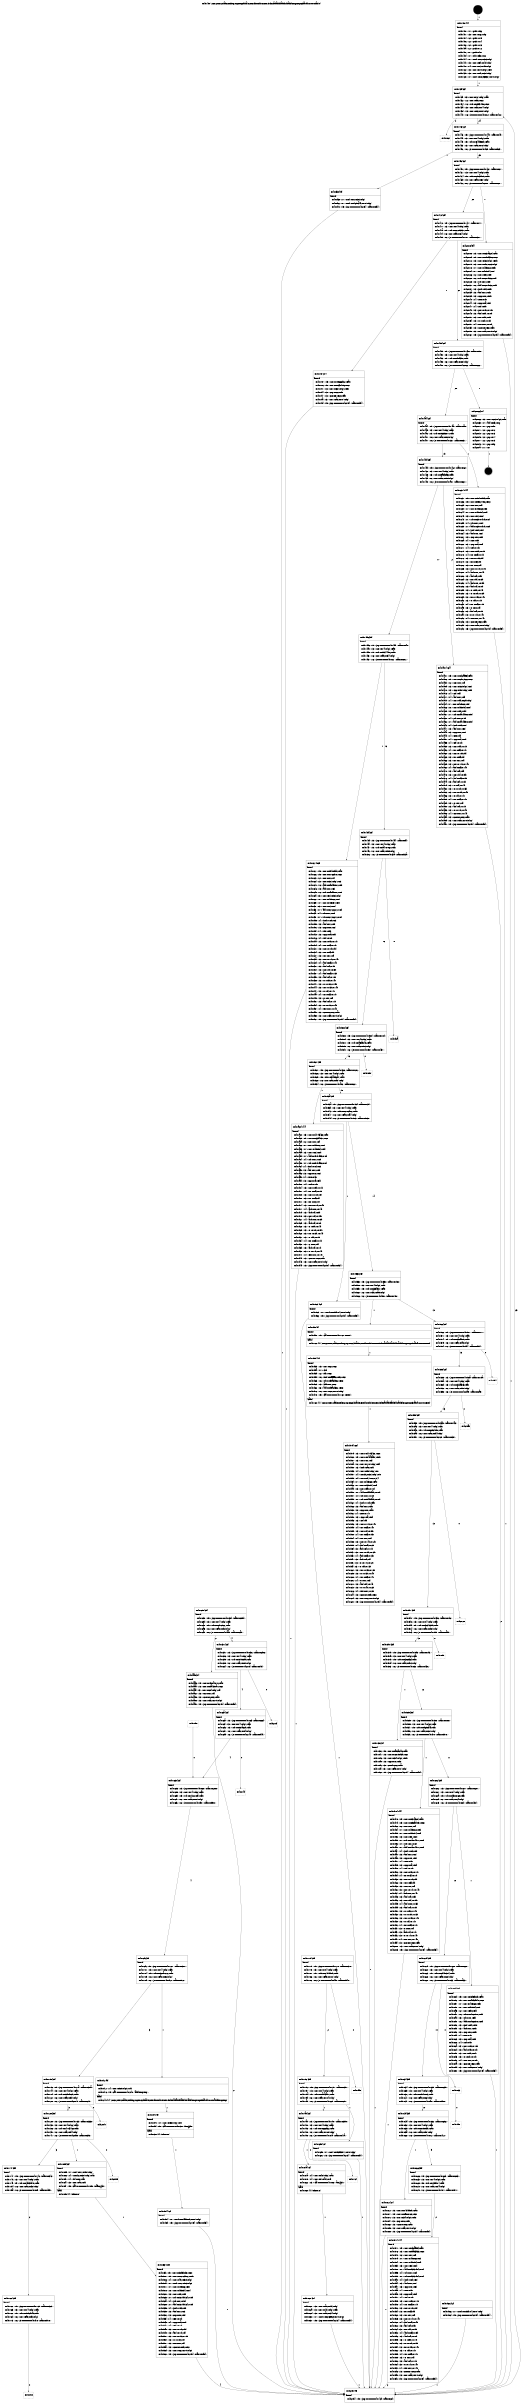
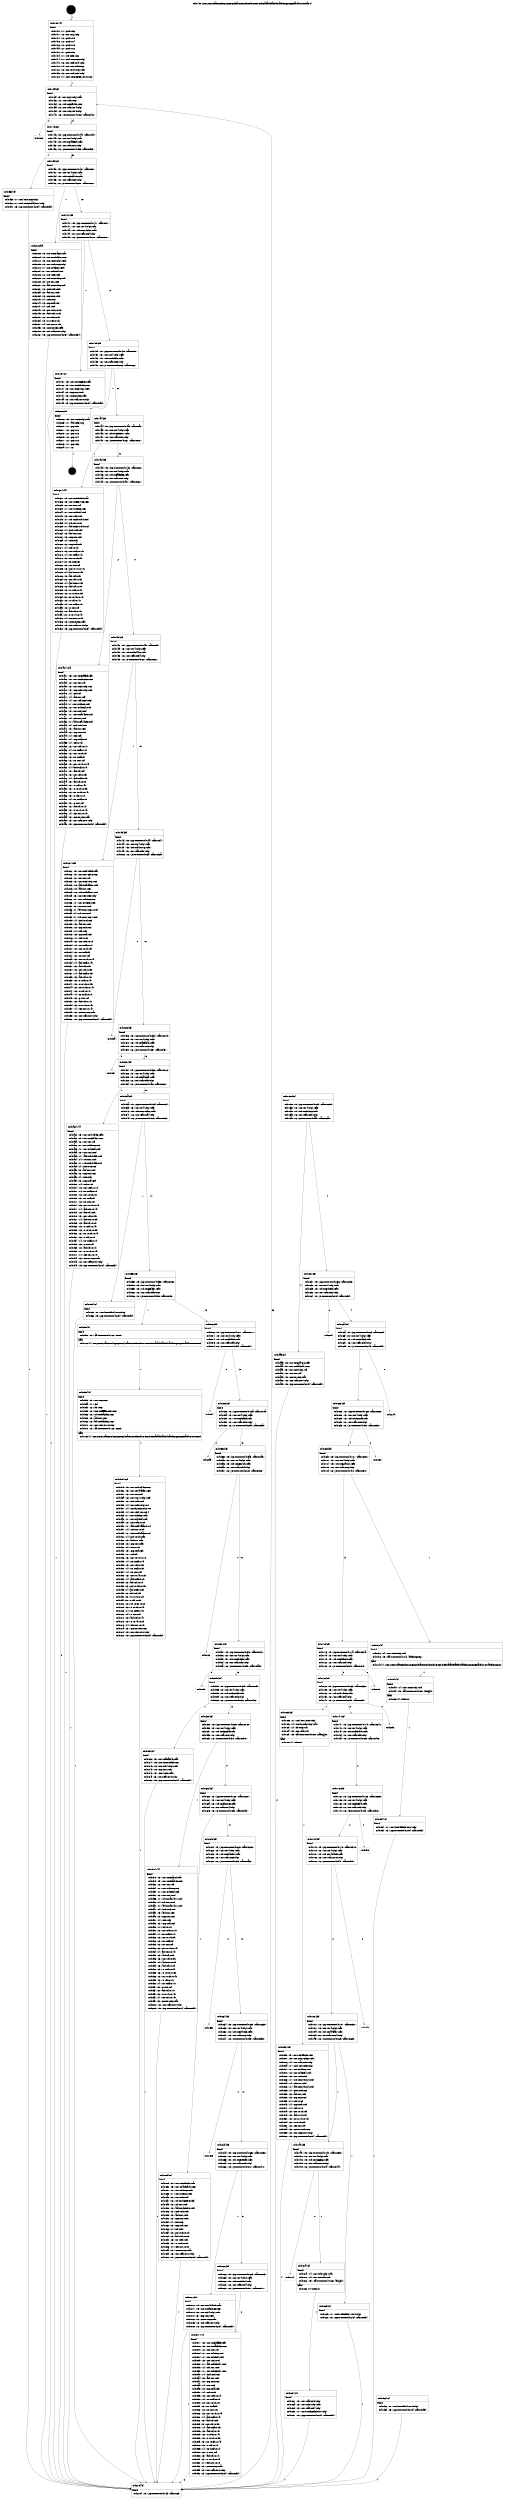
edge "0x401d90" -> "0x4016e3 [25]": reversed
edge "0x401760 [25]" -> "0x401779 [25]": added, label "2"
edge "0x401e33" -> "0x401dbe": now "0x401634 [25]" -> "0x401dbe"
